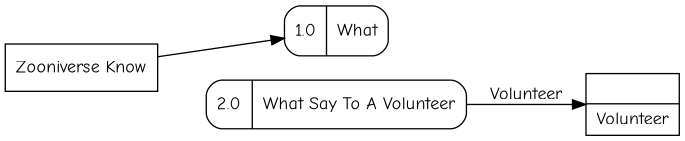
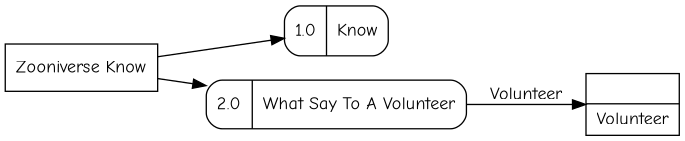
node "1.0": text "What" -> "Know"
edge "Zooniverse Know" -> "2.0": added
